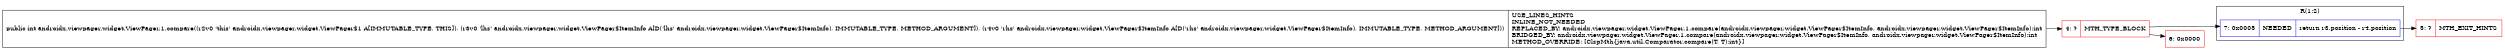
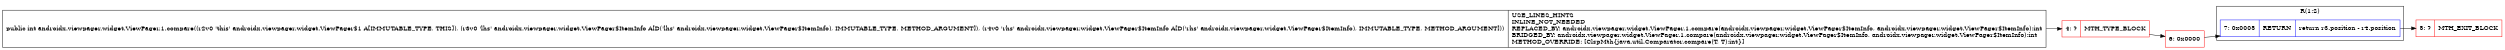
edge "4: ?" -> "7: 0x0005": now "6: 0x0000" -> "7: 0x0005"
node "7: 0x0005": text "NEEDED" -> "RETURN"
node "5: ?": text "MTH_EXIT_HINTS" -> "MTH_EXIT_BLOCK"
